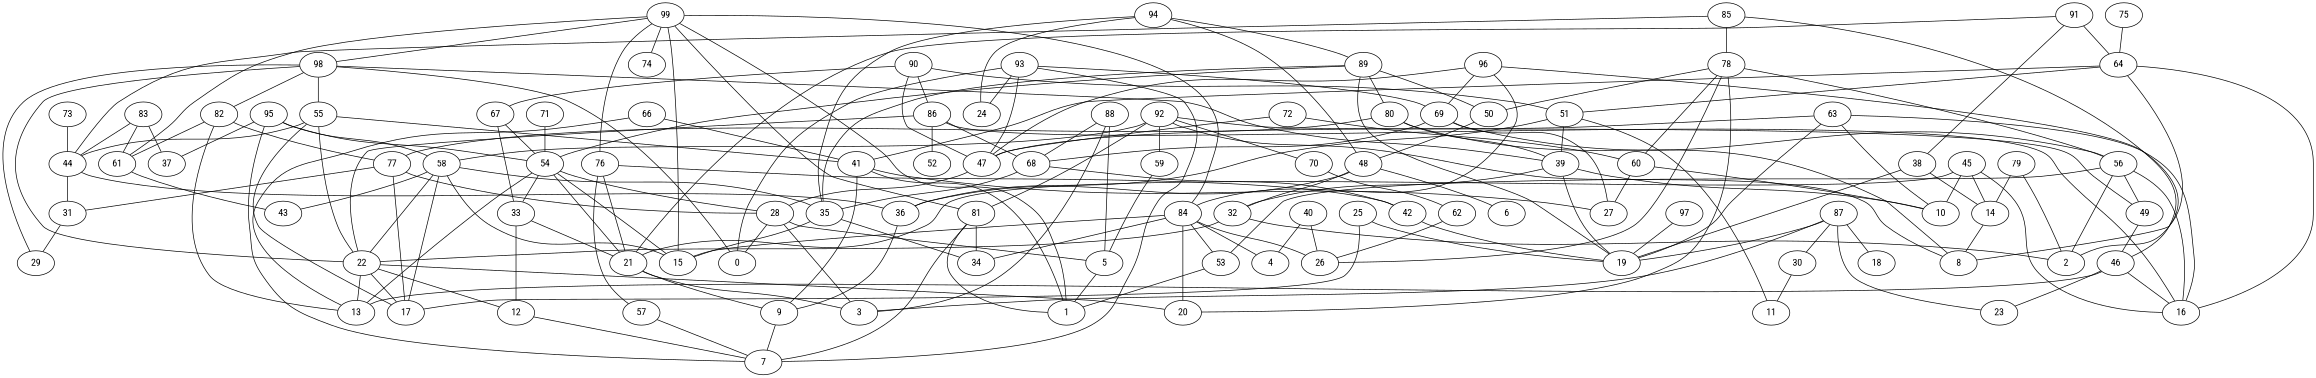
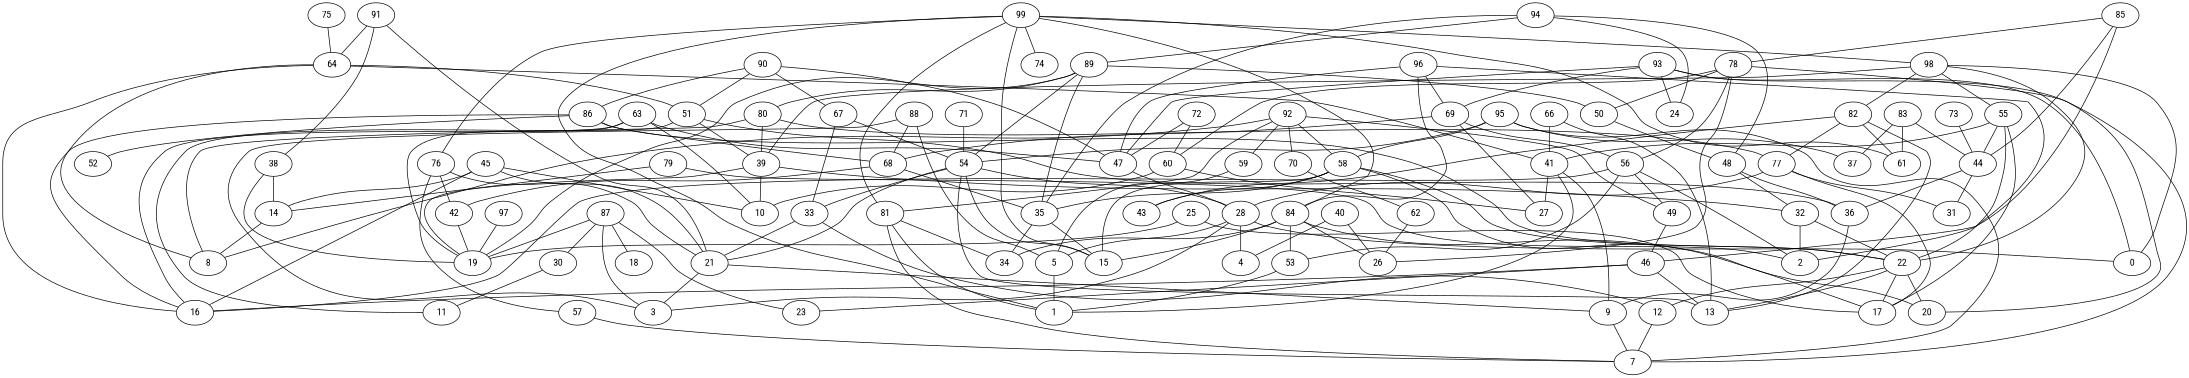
edge "61" -- "43": now "82" -- "43"
node "6": removed
edge "84" -- "4": now "28" -- "4"
node "29": removed
